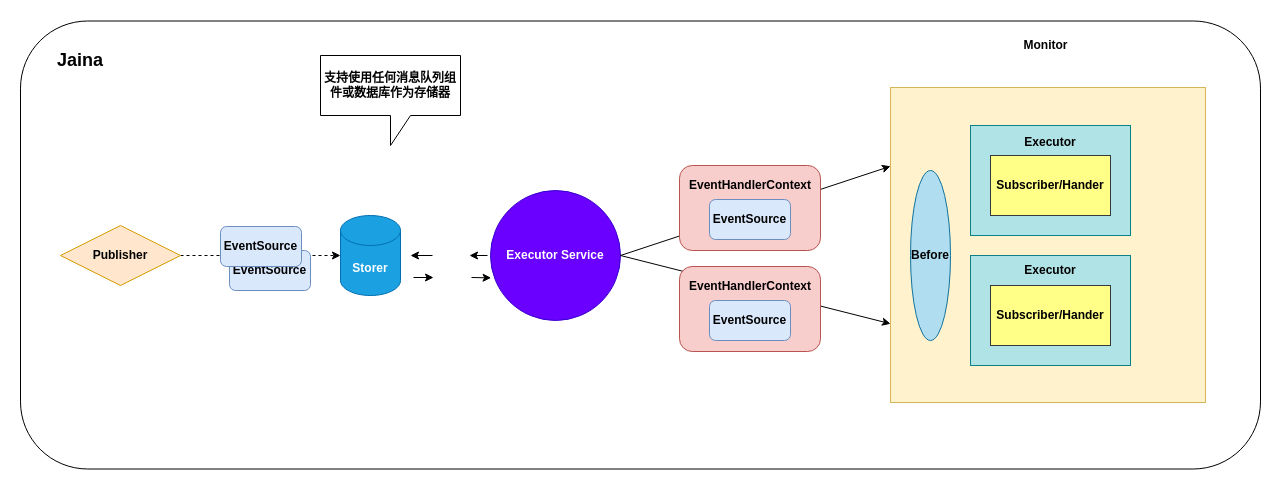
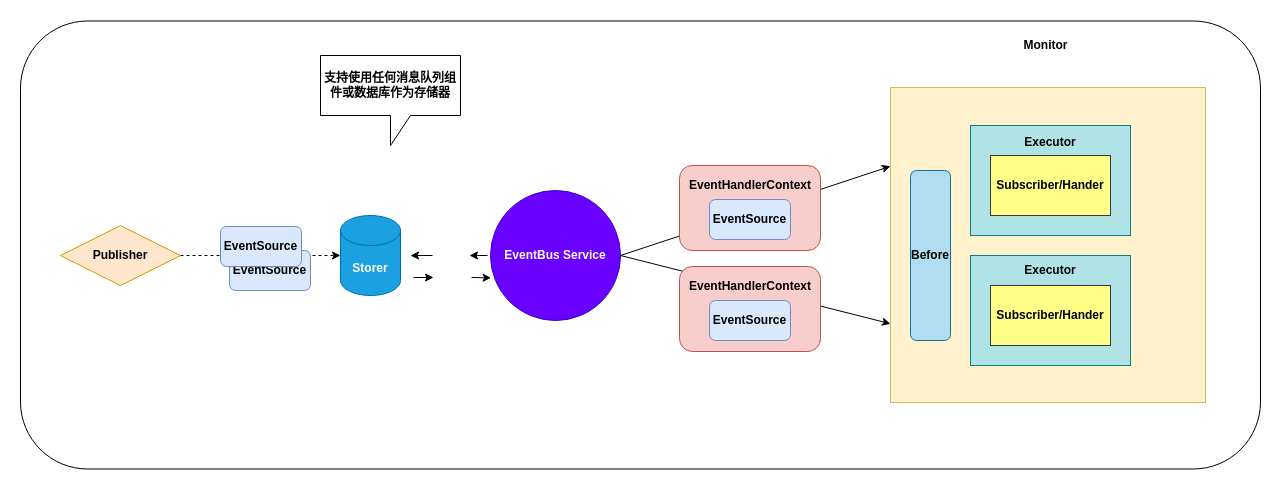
node "Jaina": removed
node "Executor Service": label "Executor Service" -> "EventBus Service"
node "Before": shape ellipse -> rounded rectangle
